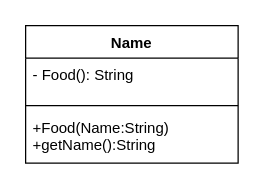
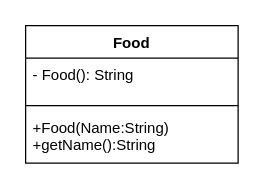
node "Name": label "Name" -> "Food"
